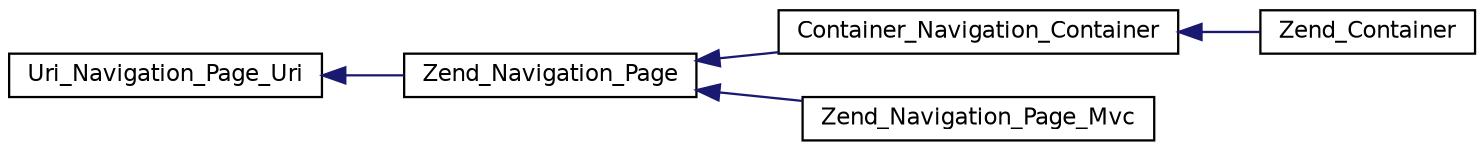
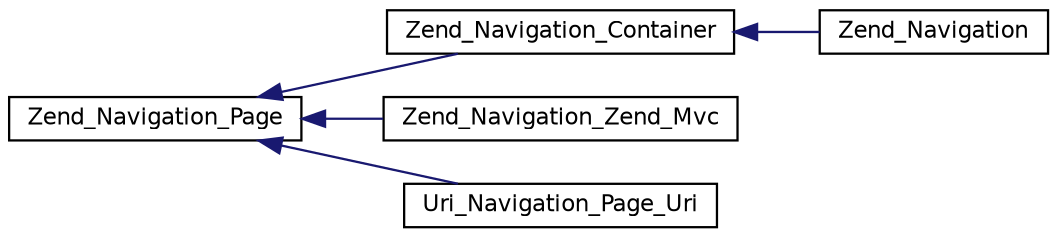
node "Container_Navigation_Container": label "Container_Navigation_Container" -> "Zend_Navigation_Container"
node "Zend_Container": label "Zend_Container" -> "Zend_Navigation"
edge "Zend_Navigation_Page" -> "Uri_Navigation_Page_Uri": reversed
node "Zend_Navigation_Page_Mvc": label "Zend_Navigation_Page_Mvc" -> "Zend_Navigation_Zend_Mvc"
